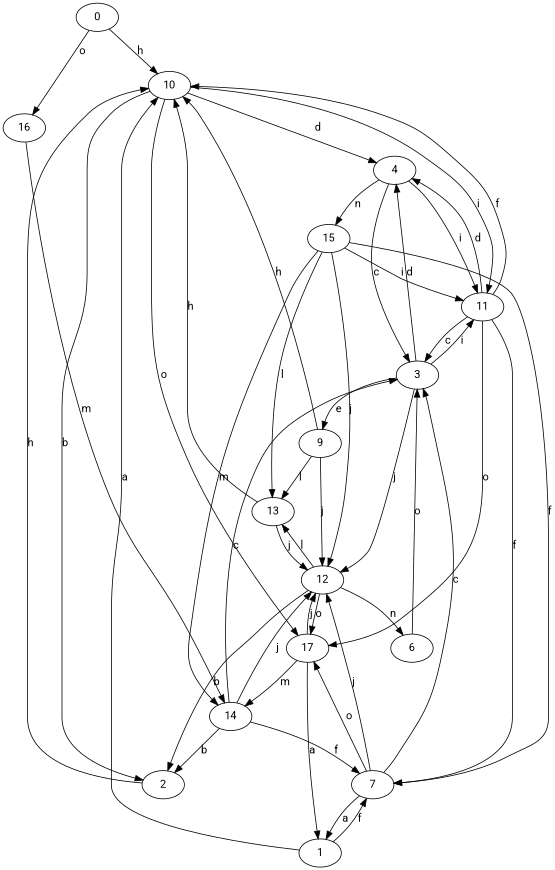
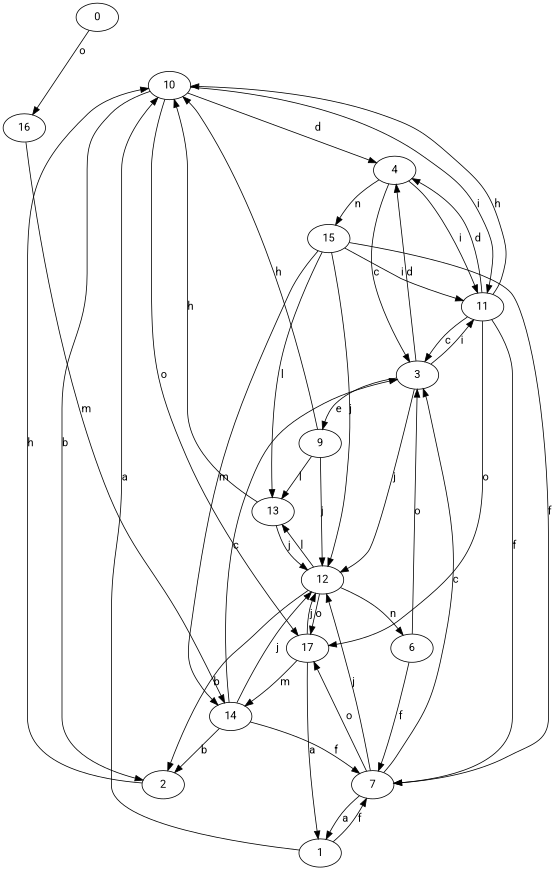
edge "0" -> "10": removed, label "h"
edge "11" -> "10": label "f" -> "h"
edge "6" -> "7": added, label "f"
